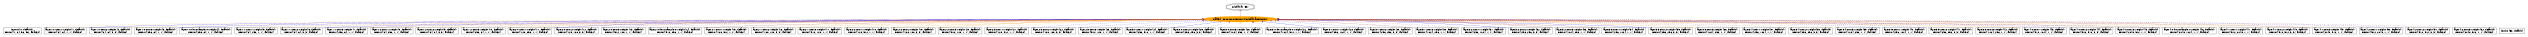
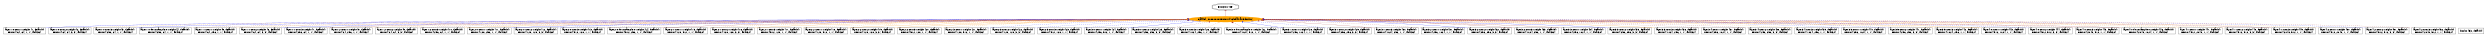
node "GlobalVar (55)": label "GlobalVar (55)" -> "Function (55)"
node "input0 [0, default]: Tensor[(1, 64, 56, 56), float32]": removed
